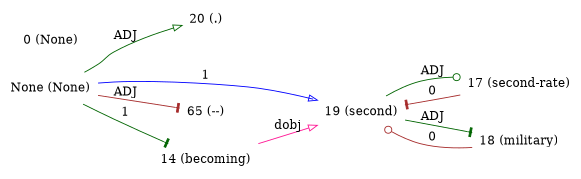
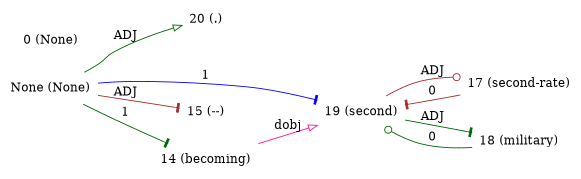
edge "19 (second)" -> "17 (second-rate)": color darkgreen -> brown
edge "None (None)" -> "19 (second)": arrowhead onormal -> tee
node "65 (--)": label "65 (--)" -> "15 (--)"
edge "18 (military)" -> "19 (second)": color brown -> darkgreen
